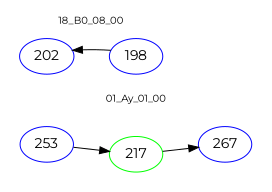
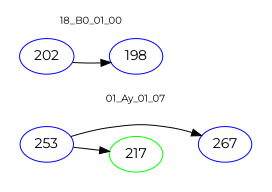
cluster "18_B0_08_00": label "18_B0_08_00" -> "18_B0_01_00"
edge "198" -> "202": reversed
cluster "01_Ay_01_00": label "01_Ay_01_00" -> "01_Ay_01_07"
edge "217" -> "267": now "253" -> "267"
